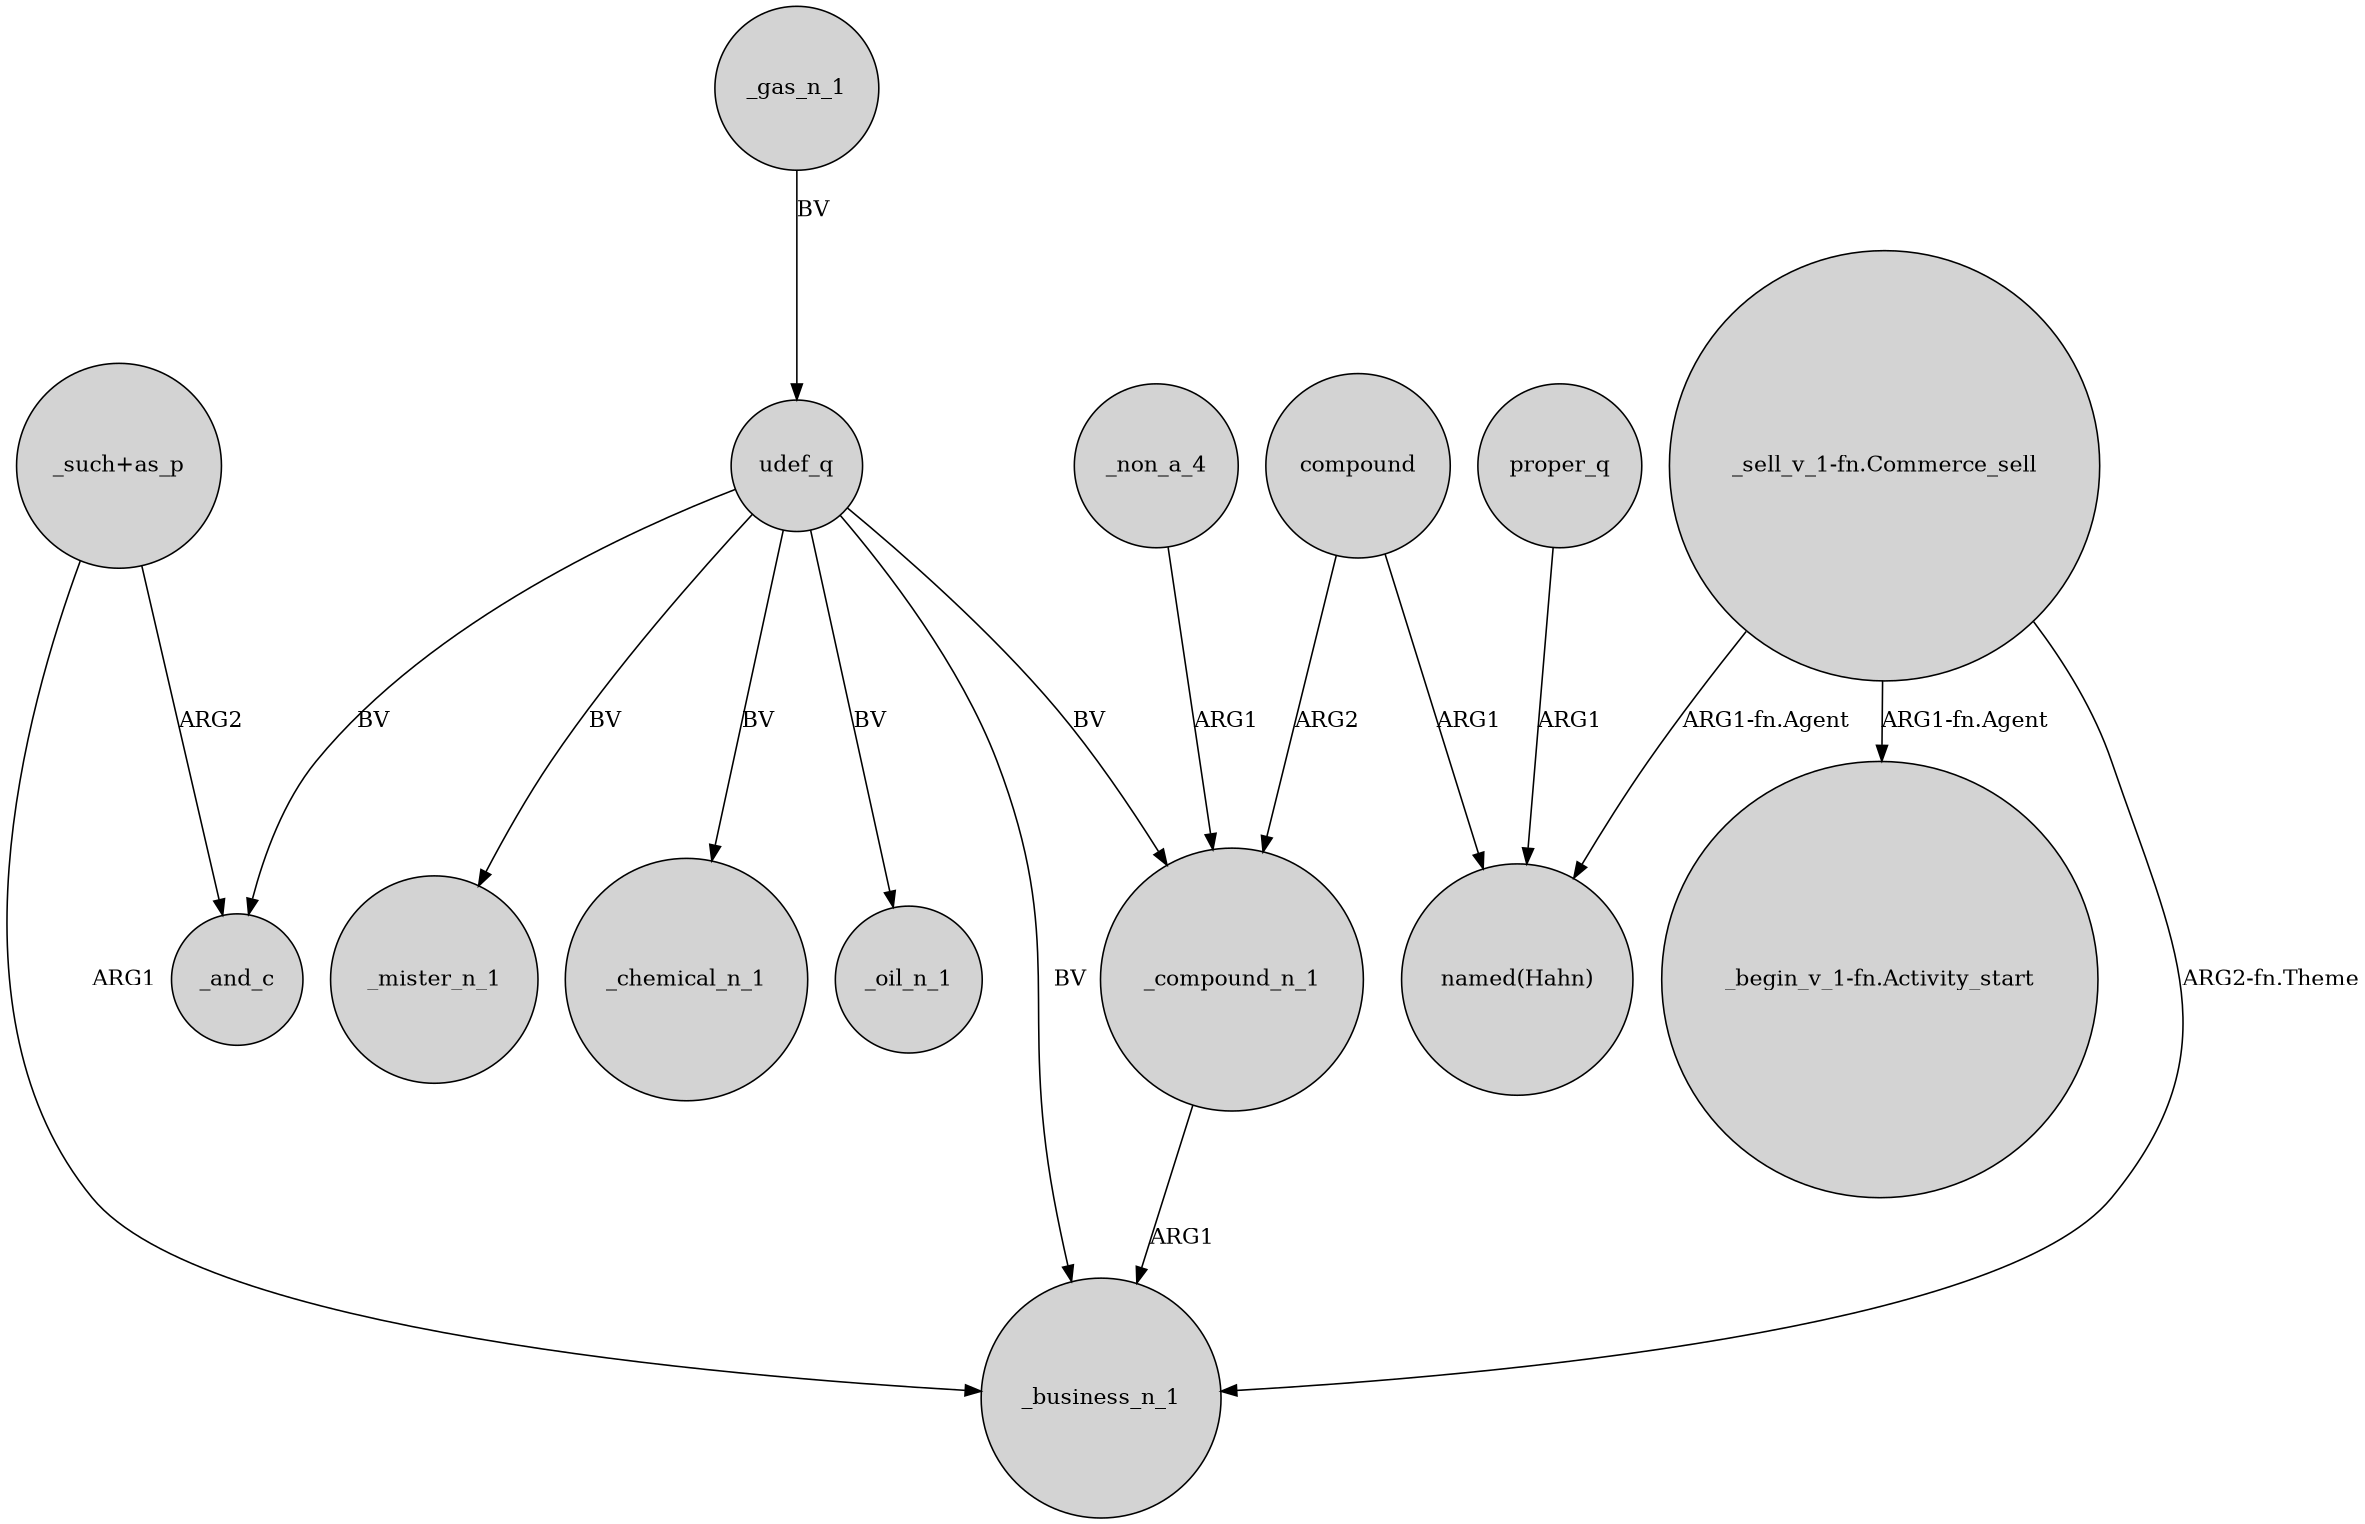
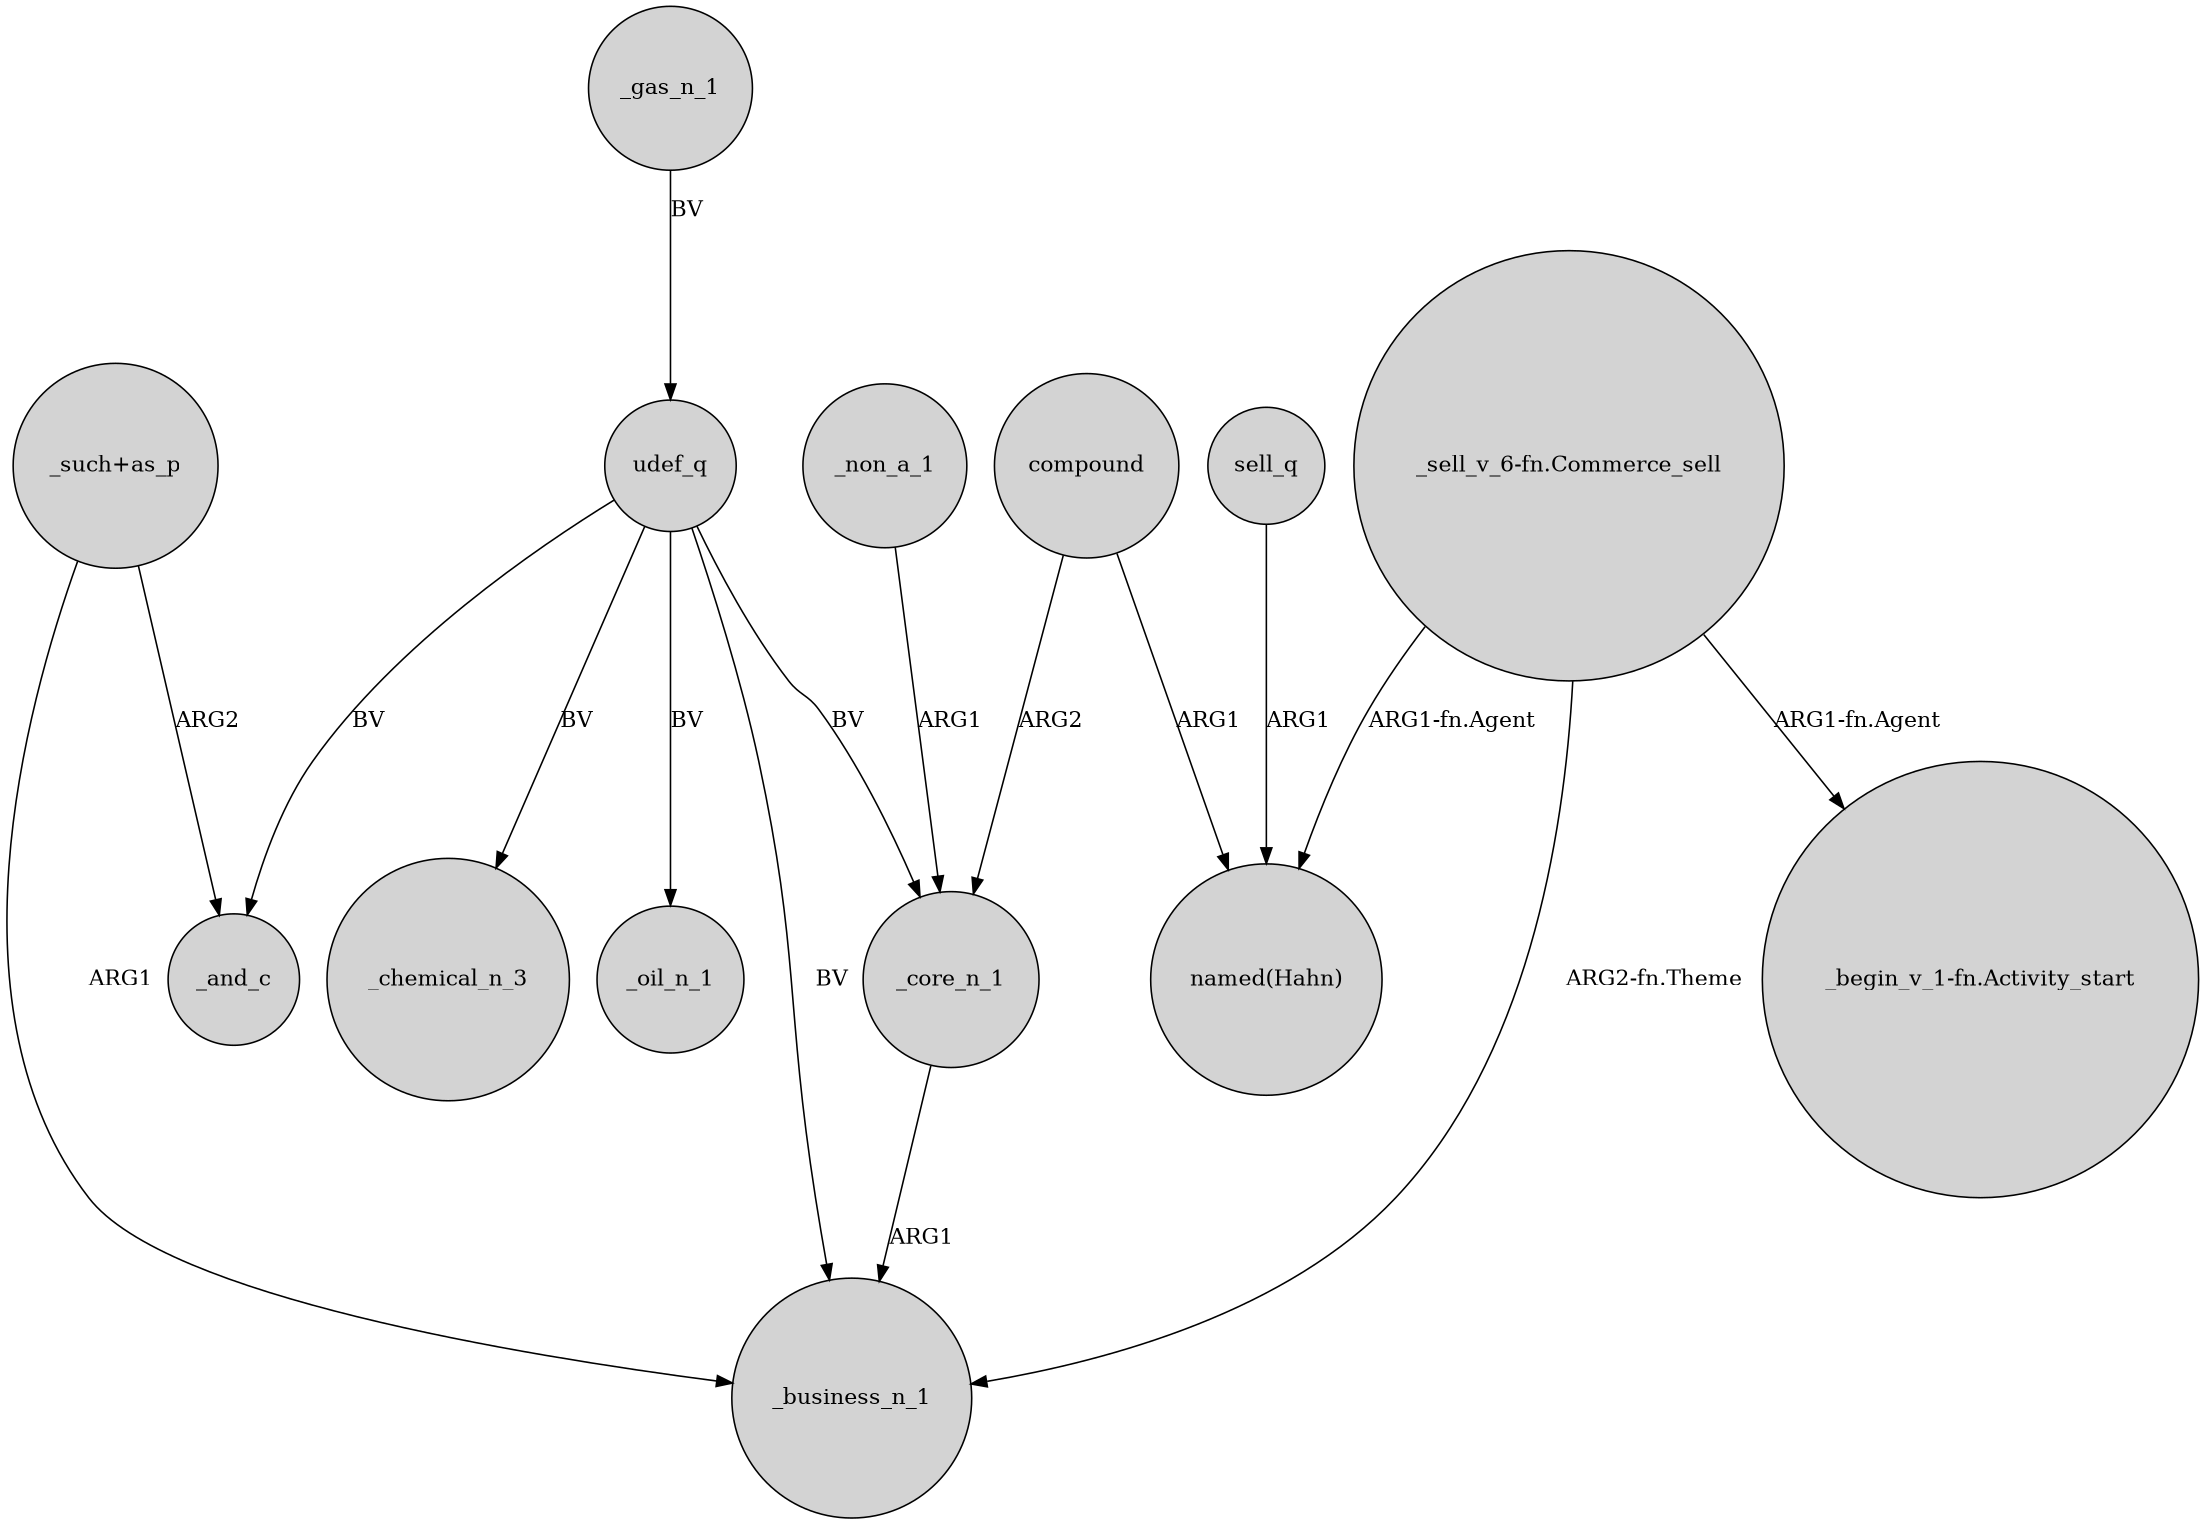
node "_non_a_4": label "_non_a_4" -> "_non_a_1"
node "proper_q": label "proper_q" -> "sell_q"
node "_sell_v_1-fn.Commerce_sell": label "_sell_v_1-fn.Commerce_sell" -> "_sell_v_6-fn.Commerce_sell"
node "_mister_n_1": removed
node "_chemical_n_1": label "_chemical_n_1" -> "_chemical_n_3"
node "_compound_n_1": label "_compound_n_1" -> "_core_n_1"
